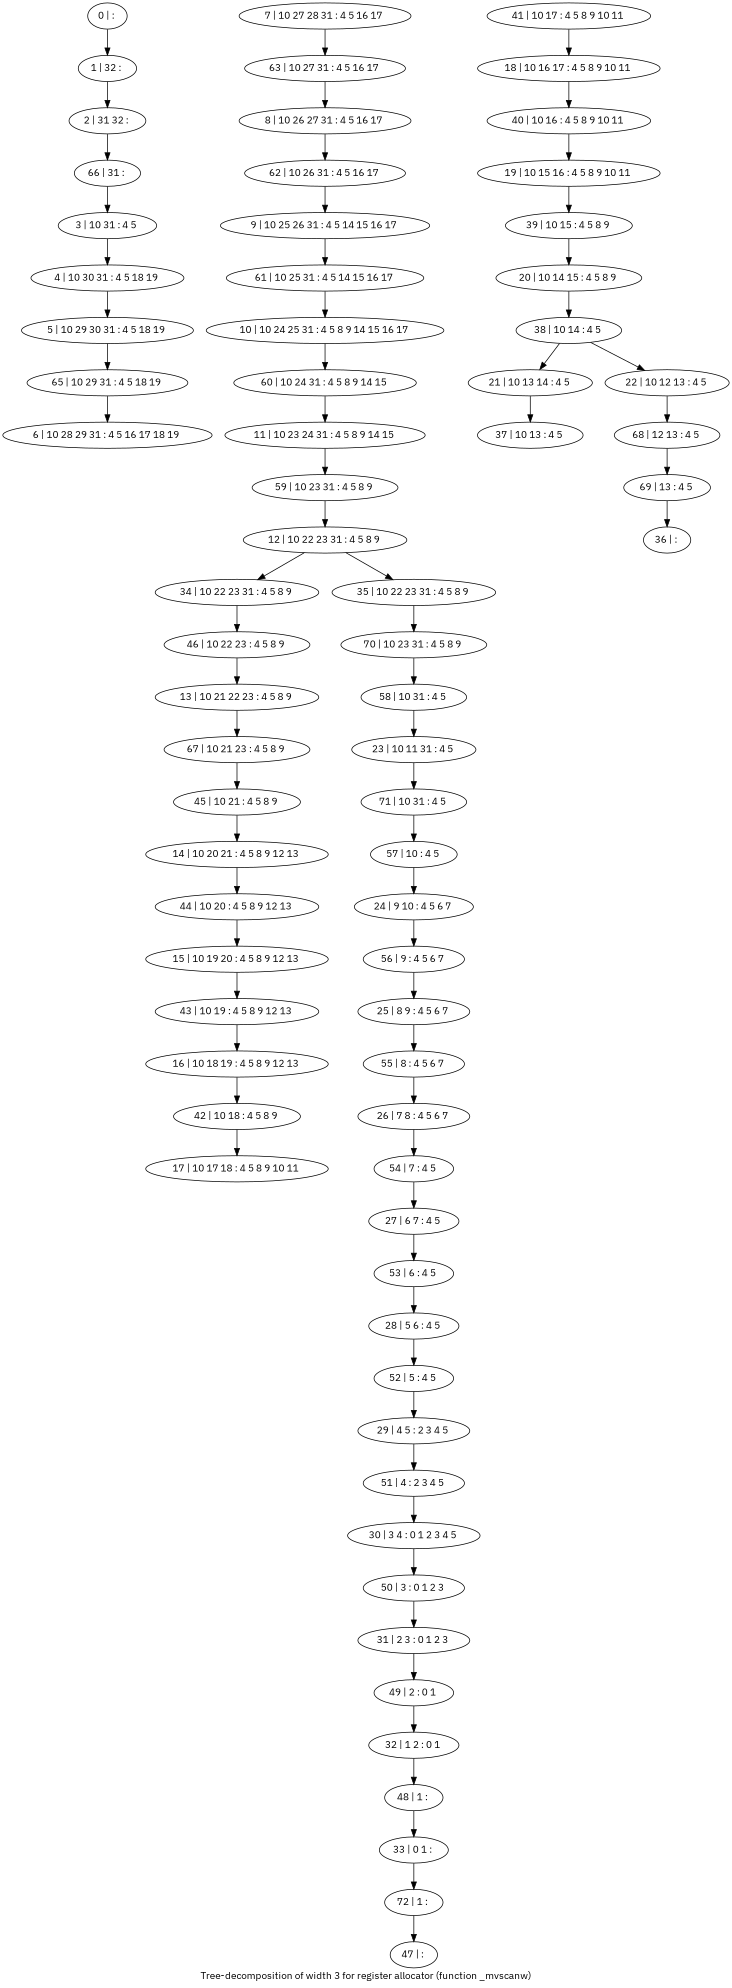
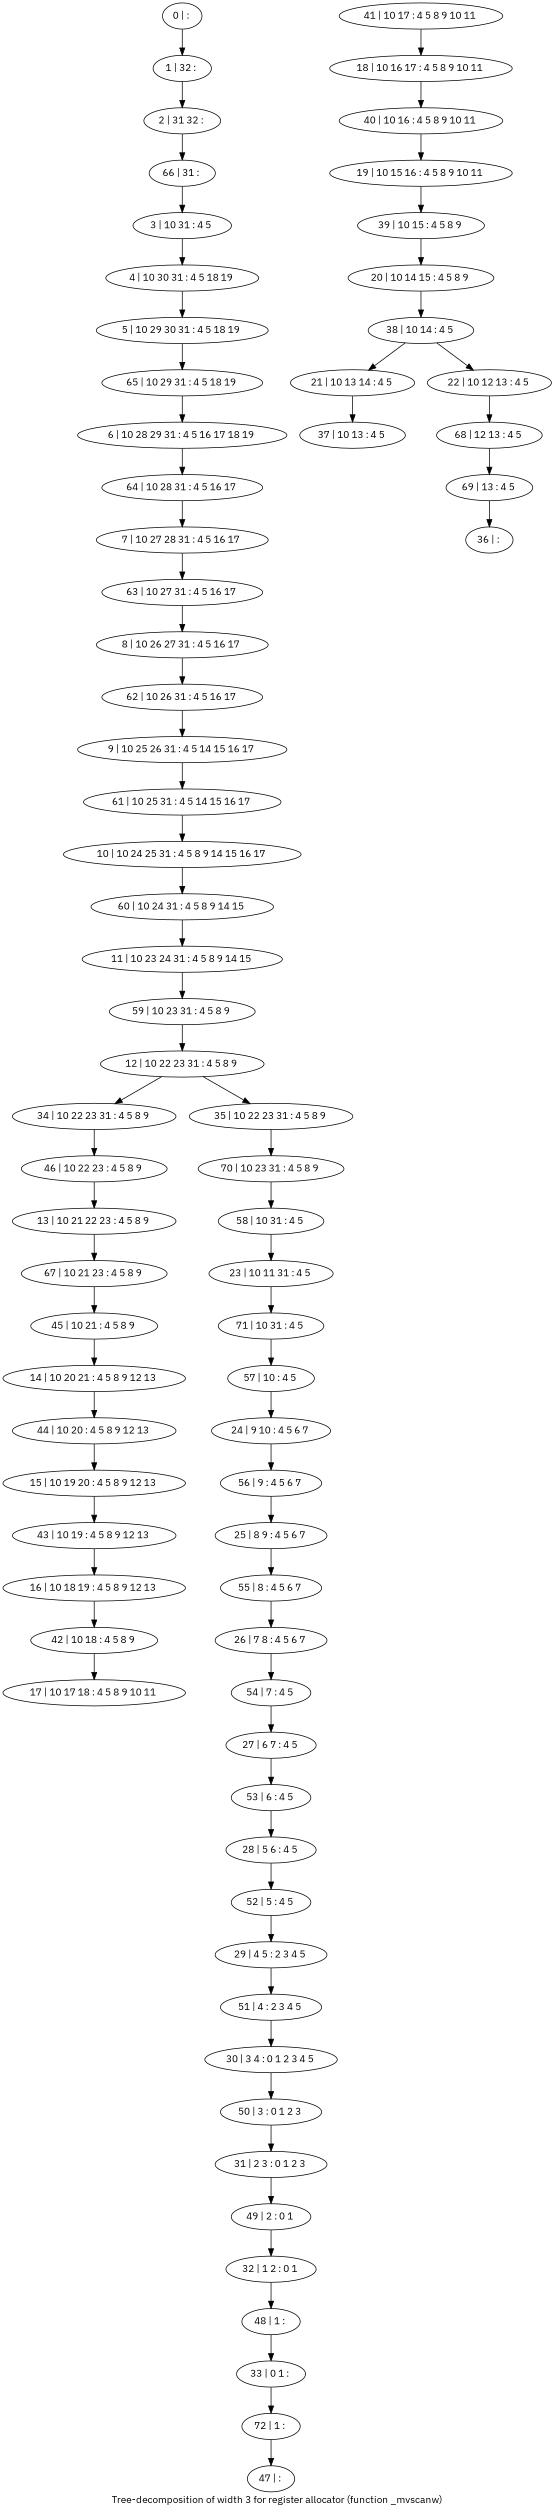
node "64 | 10 28 31 : 4 5 16 17": added
